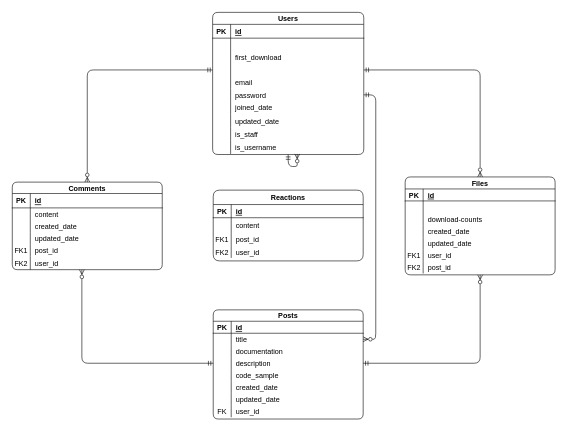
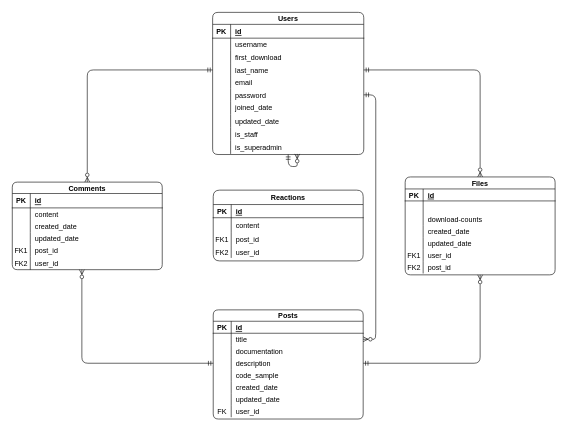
node "username": added
node "last_name": added
node "is_username": label "is_username" -> "is_superadmin"
